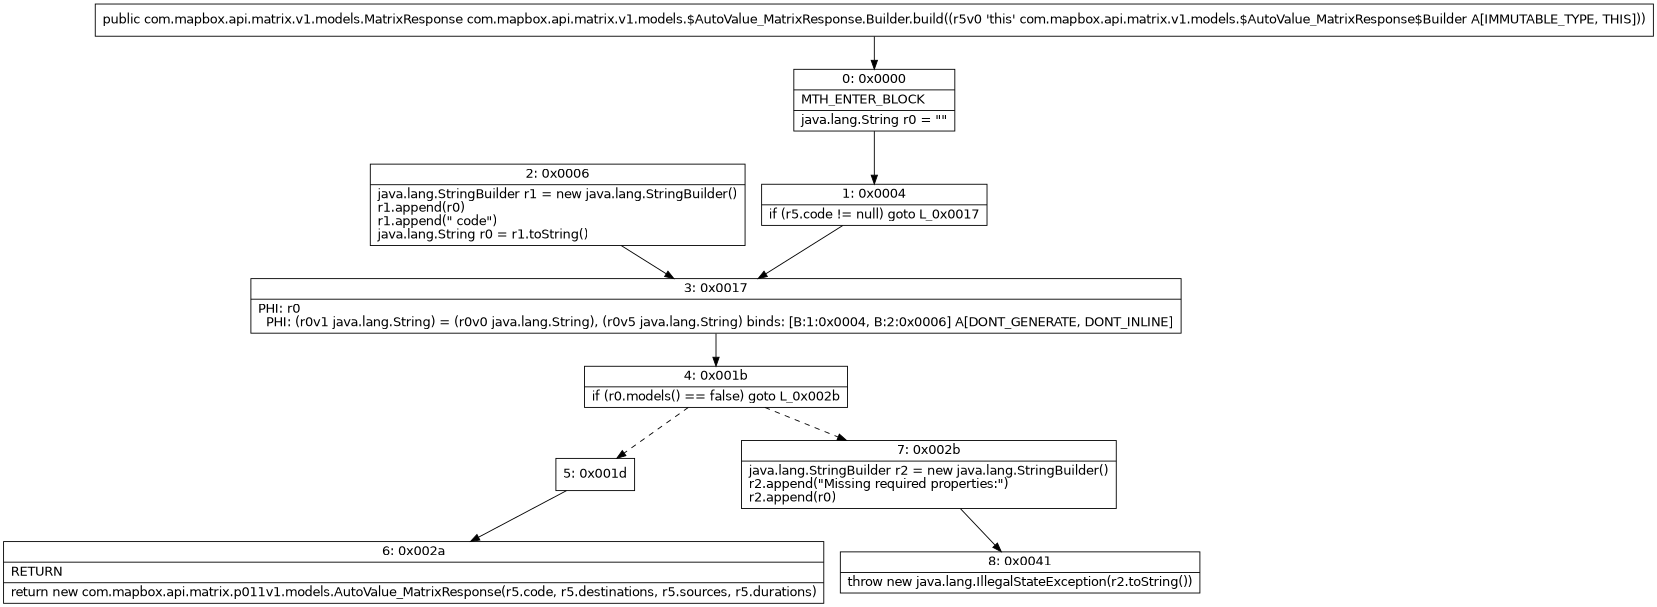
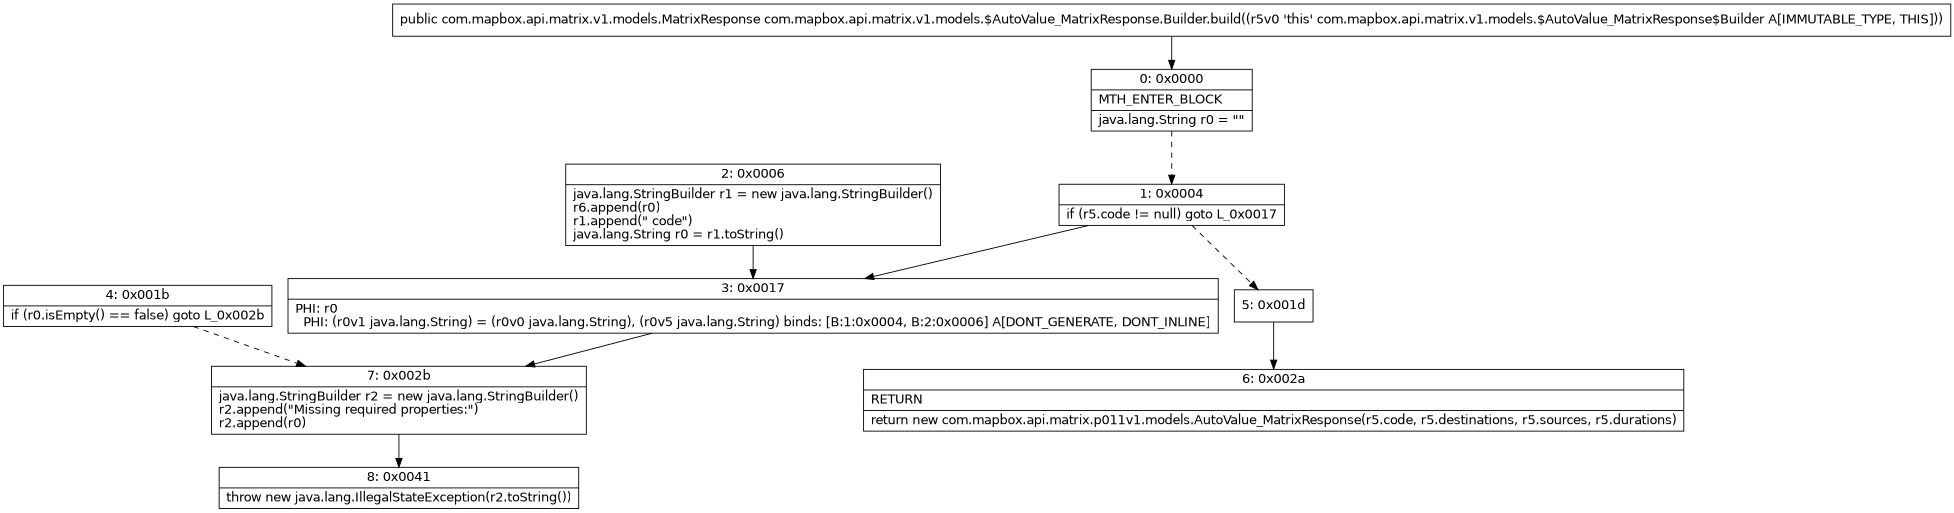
edge "0: 0x0000" -> "1: 0x0004": style solid -> dashed
node "2: 0x0006": text "r1.append(r0)" -> "r6.append(r0)"
edge "3: 0x0017" -> "4: 0x001b": now "3: 0x0017" -> "7: 0x002b"
node "4: 0x001b": text "if (r0.models() == false) goto L_0x002b" -> "if (r0.isEmpty() == false) goto L_0x002b"
edge "4: 0x001b" -> "5: 0x001d": now "1: 0x0004" -> "5: 0x001d"
